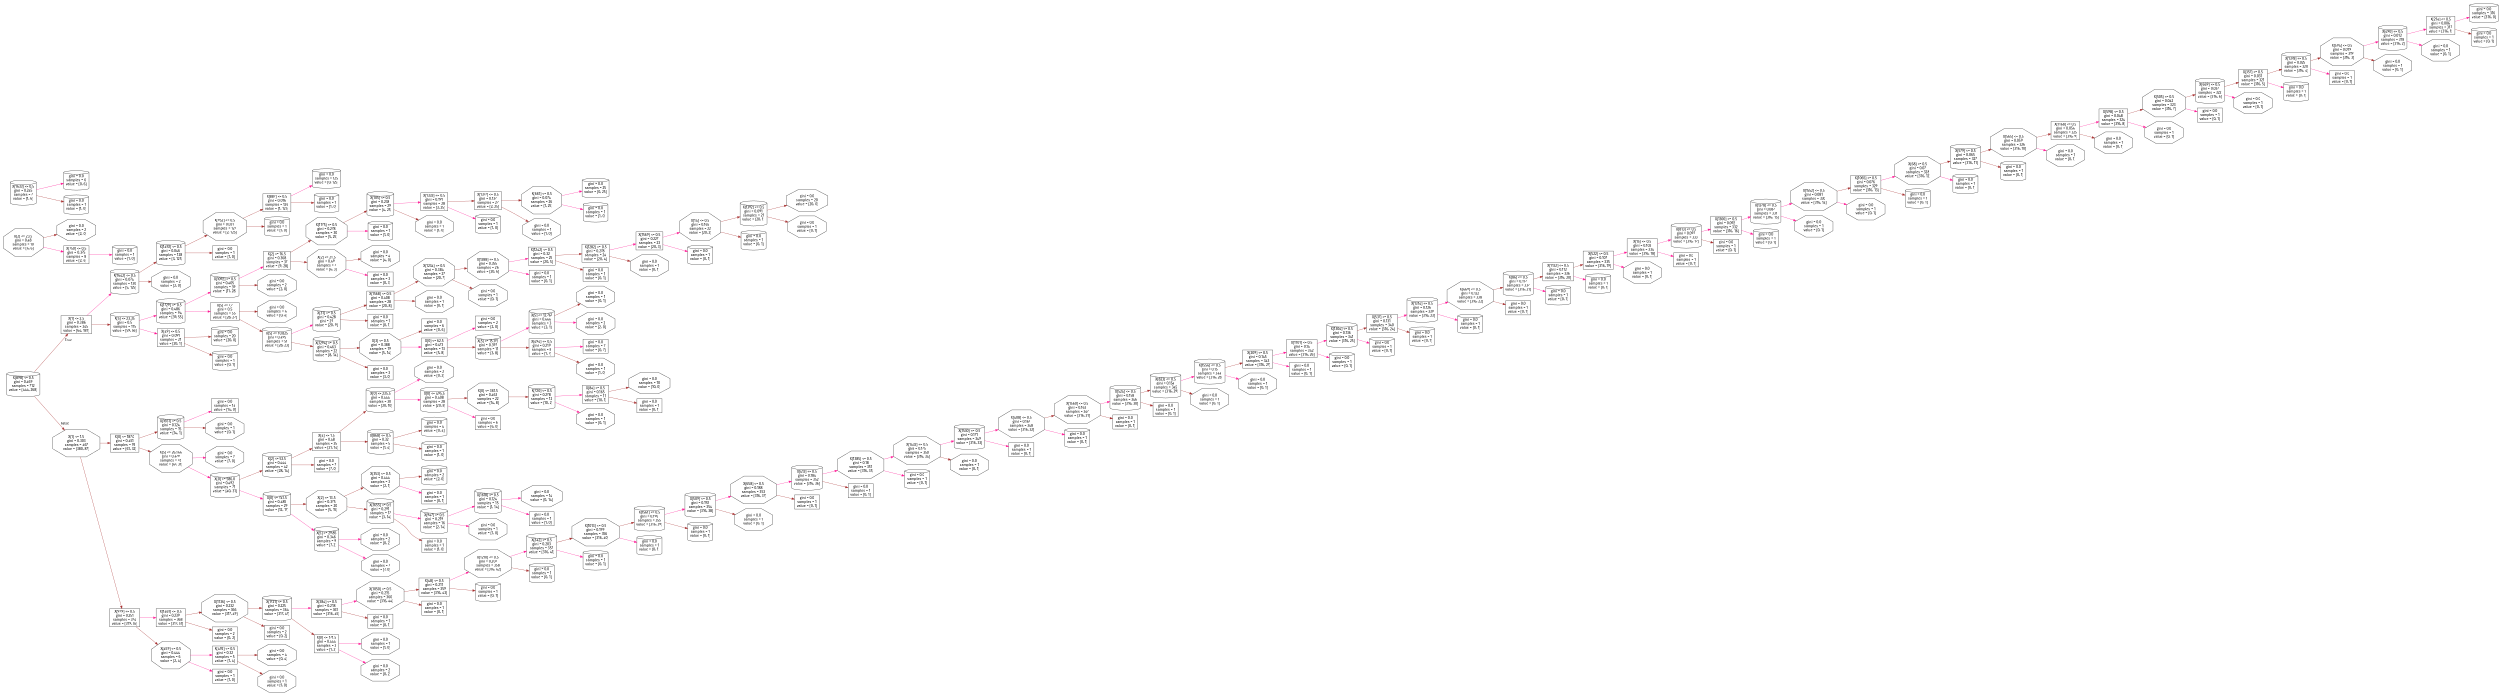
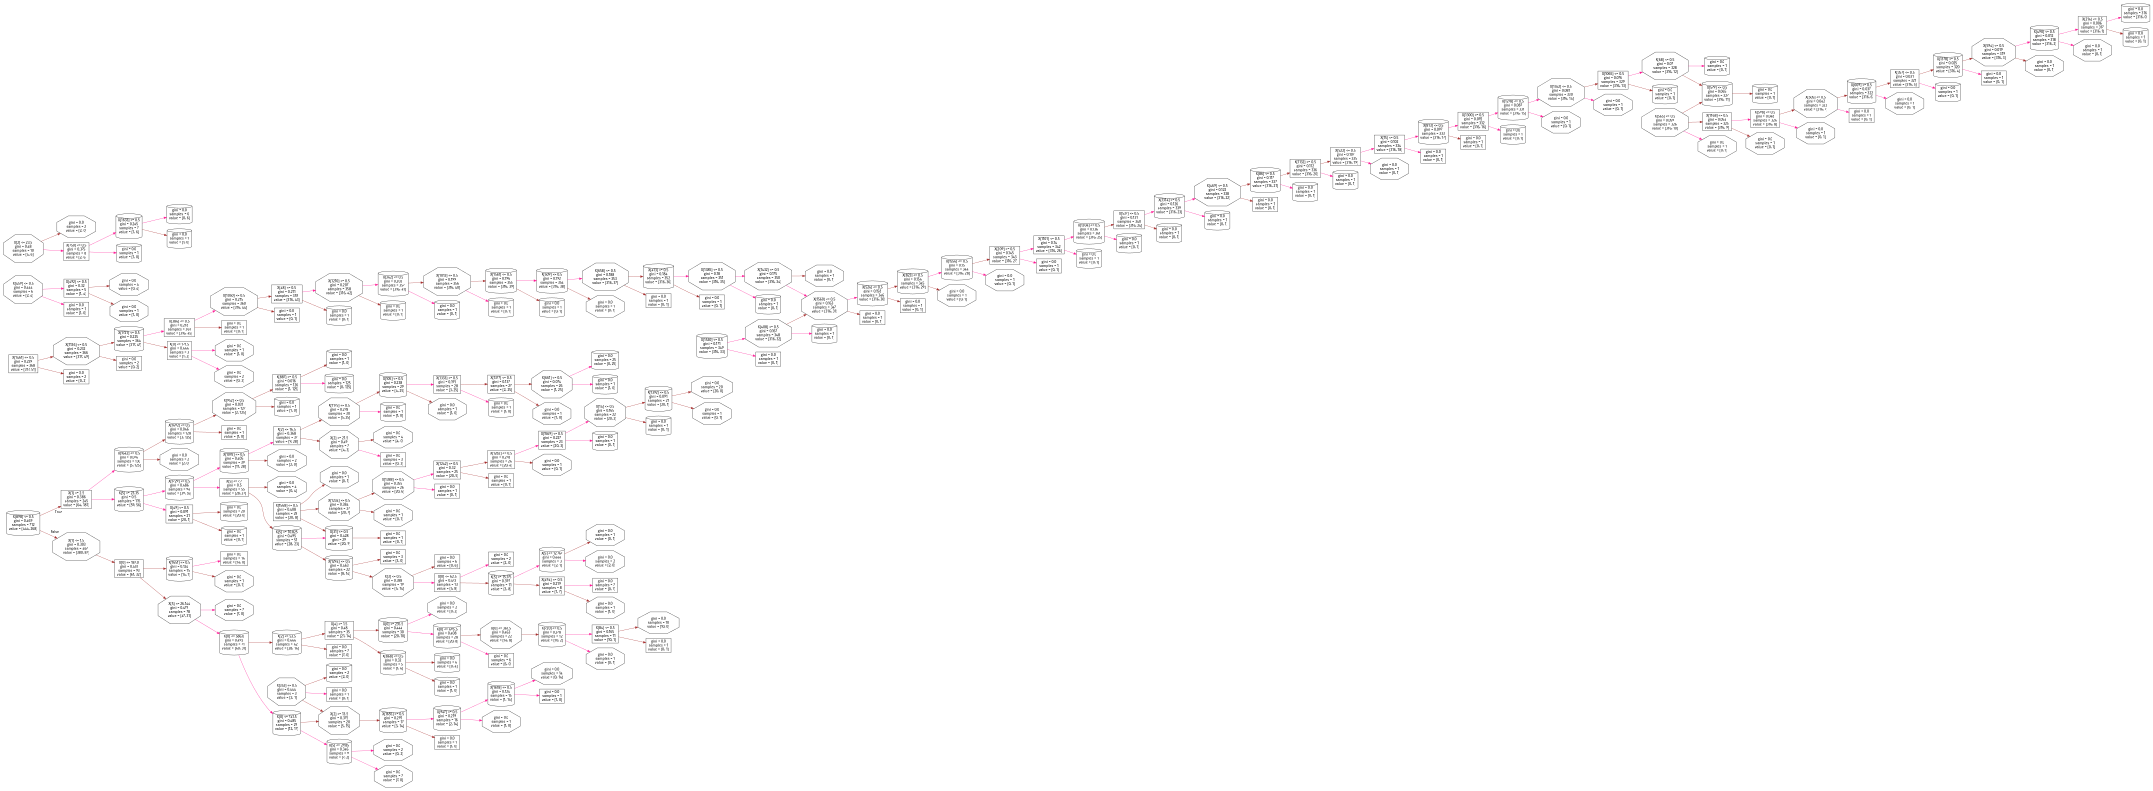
edge "X[579] <= 0.5 gini = 0.065 samples = 327 value = [316, 11]" -> "X[565] <= 0.5 gini = 0.059 samples = 326 value = [316, 10]": reversed
edge "X[750] <= 0.5 gini = 0.375 samples = 8 value = [2, 6]" -> "X[1633] <= 0.5 gini = 0.245 samples = 7 value = [1, 6]": added
edge "X[31] <= 0.5 gini = 0.428 gini = 29 value = [20, 9]" -> "X[1568] <= 0.5 gini = 0.408 samples = 28 value = [20, 8]": reversed
edge "X[1] <= 2.5 gini = 0.386 samples = 245 value = [64, 181]" -> "X[5] <= 23.35 gini = 0.5 samples = 115 value = [59, 56]": color brown -> deeppink
edge "X[1432] <= 0.5 gini = 0.175 samples = 350 value = [316, 34]" -> "X[1530] <= 0.5 gini = 0.171 samples = 349 value = [316, 33]": now "X[1432] <= 0.5 gini = 0.175 samples = 350 value = [316, 34]" -> "X[1560] <= 0.5 gini = 0.163 samples = 347 value = [316, 31]"
edge "X[658] <= 0.5 gini = 0.188 samples = 353 value = [316, 37]" -> "X[413] <= 0.5 gini = 0.184 samples = 352 value = [316, 36]": color deeppink -> brown
edge "X[2] <= 13.5 gini = 0.375 samples = 20 value = [5, 15]" -> "X[353] <= 0.5 gini = 0.444 samples = 3 value = [2, 1]": reversed
node "X[979] <= 0.5 gini = 0.251 samples = 374 value = [319, 55]": removed
